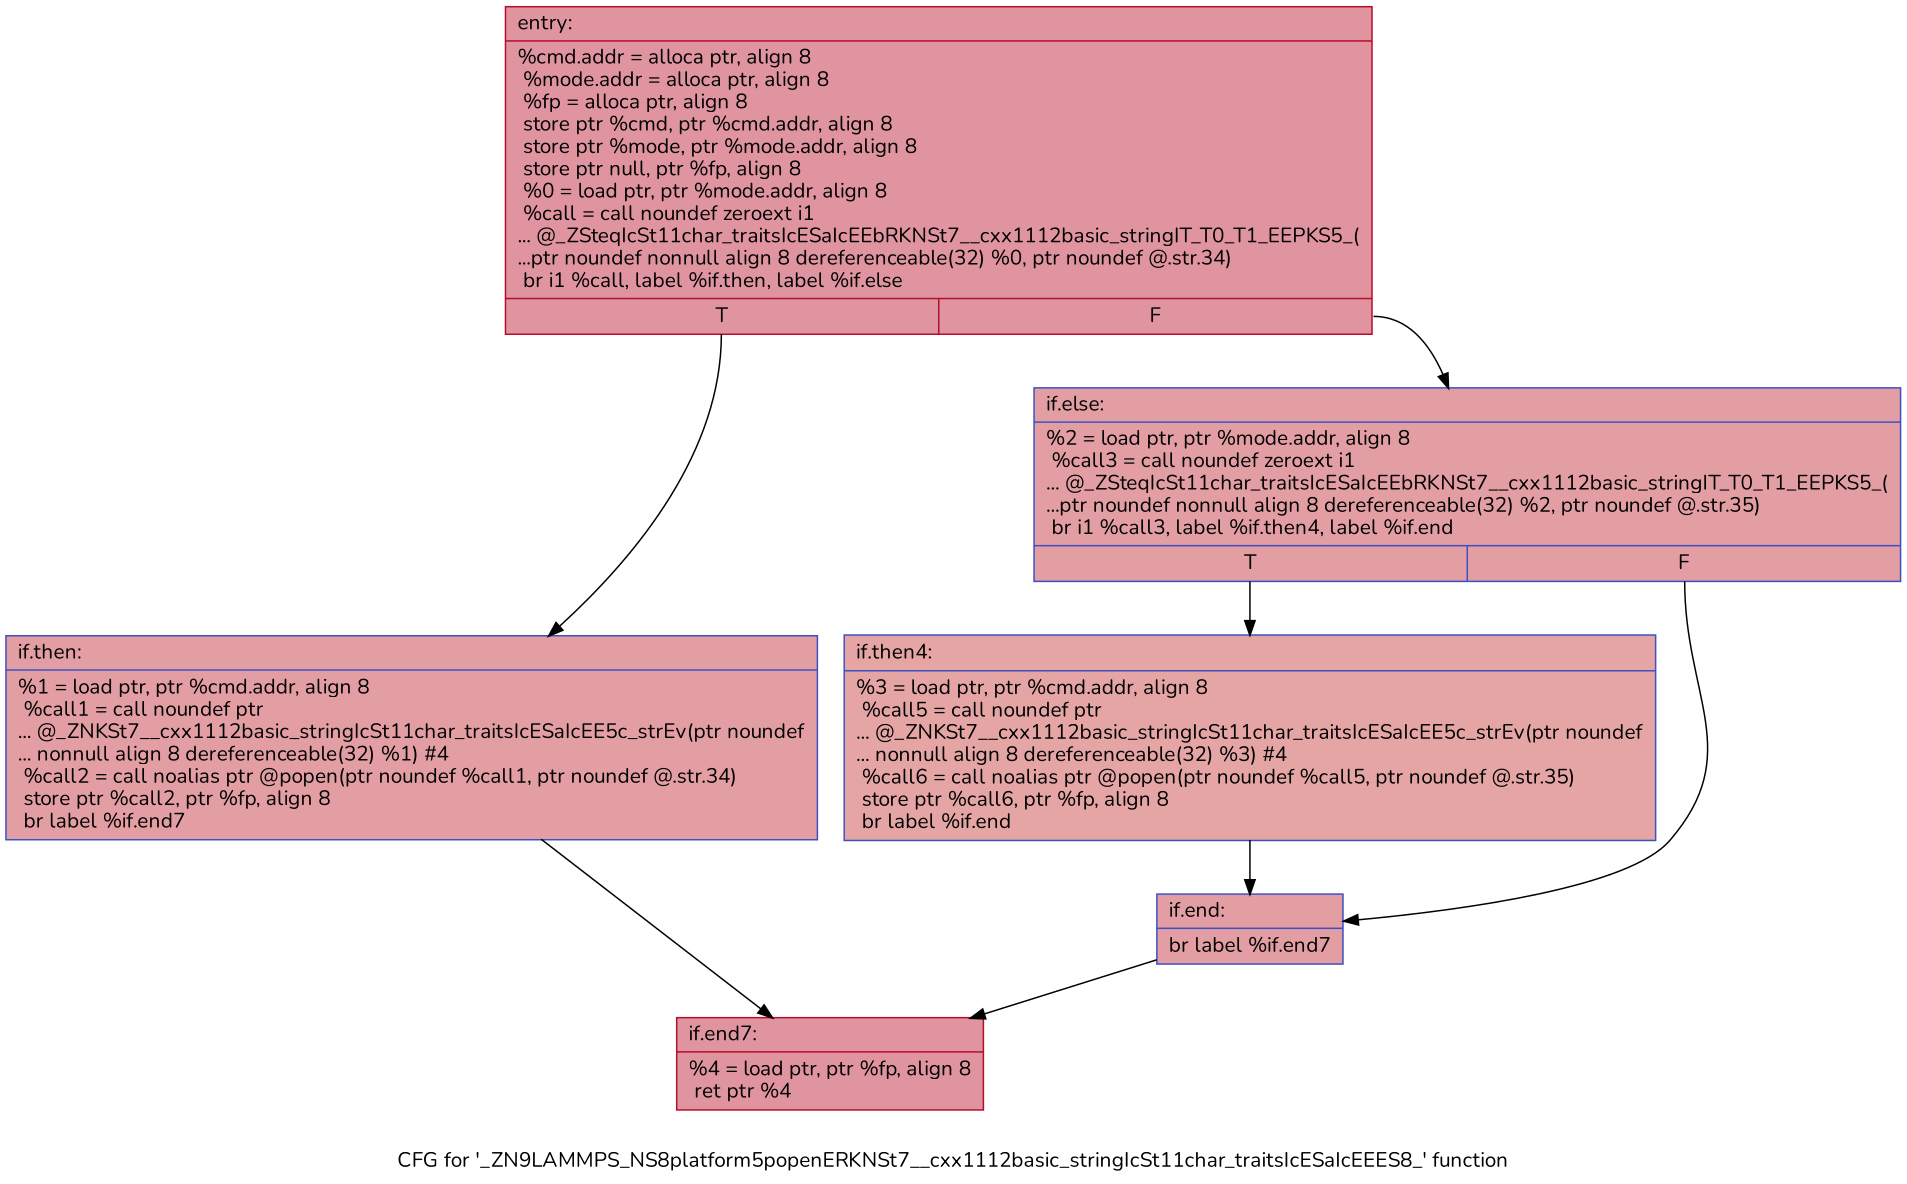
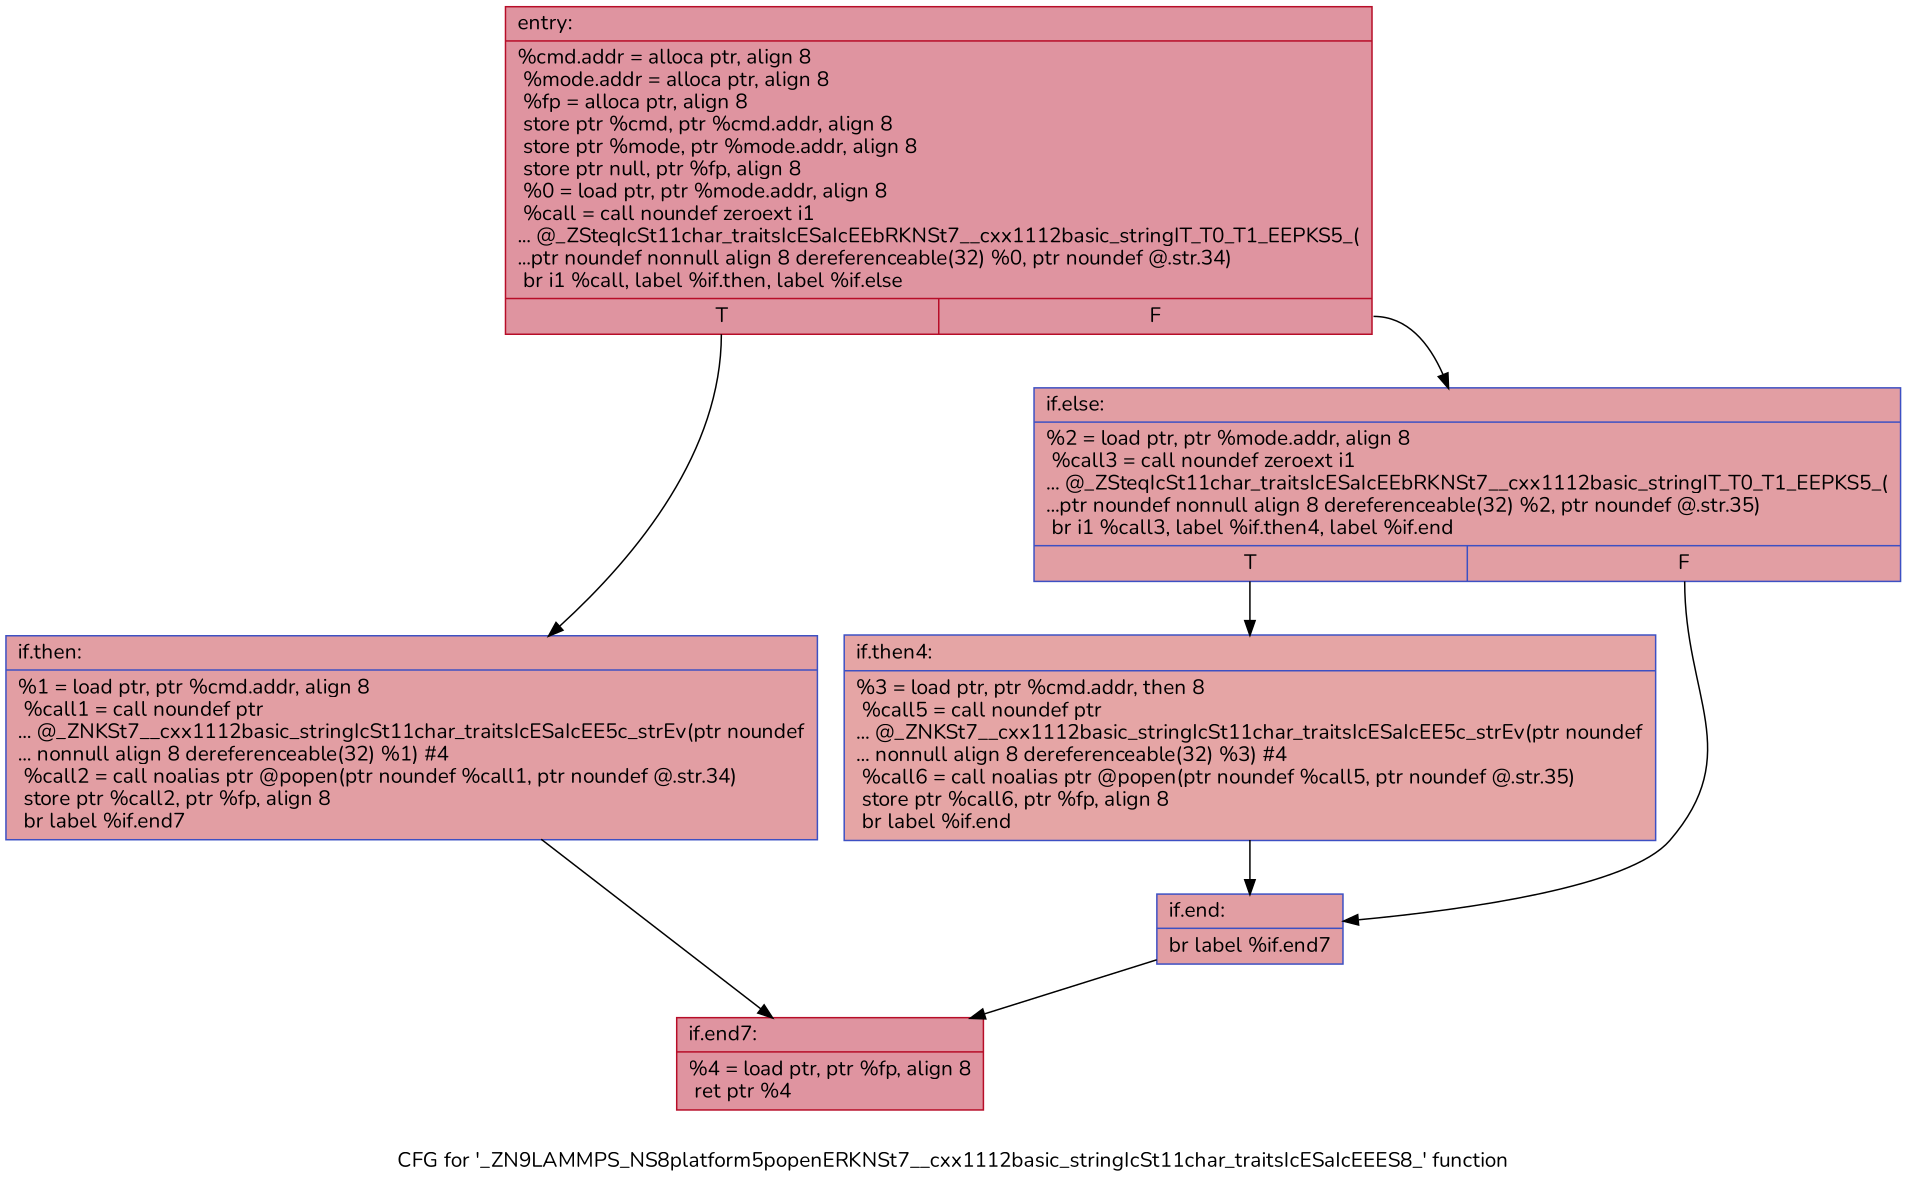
node "if.then4:": text "%3 = load ptr, ptr %cmd.addr, align 8" -> "%3 = load ptr, ptr %cmd.addr, then 8"
